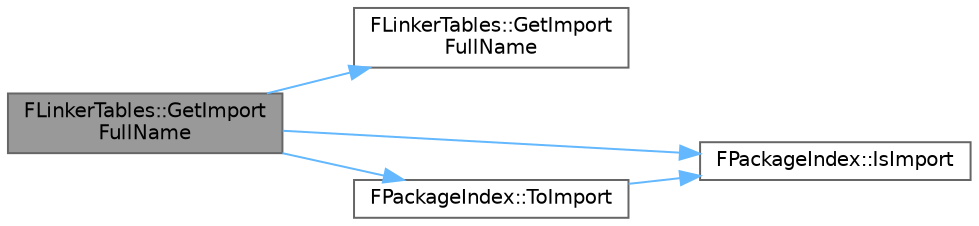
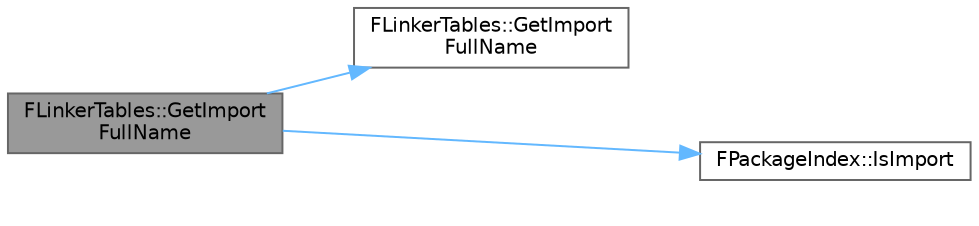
node "FPackageIndex::ToImport": removed
